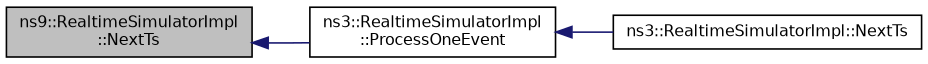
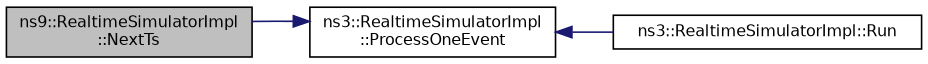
node "ns3::RealtimeSimulatorImpl::NextTs": label "ns3::RealtimeSimulatorImpl::NextTs" -> "ns3::RealtimeSimulatorImpl::Run"
edge "ns3::RealtimeSimulatorImpl ::ProcessOneEvent" -> "ns9::RealtimeSimulatorImpl ::NextTs": reversed
